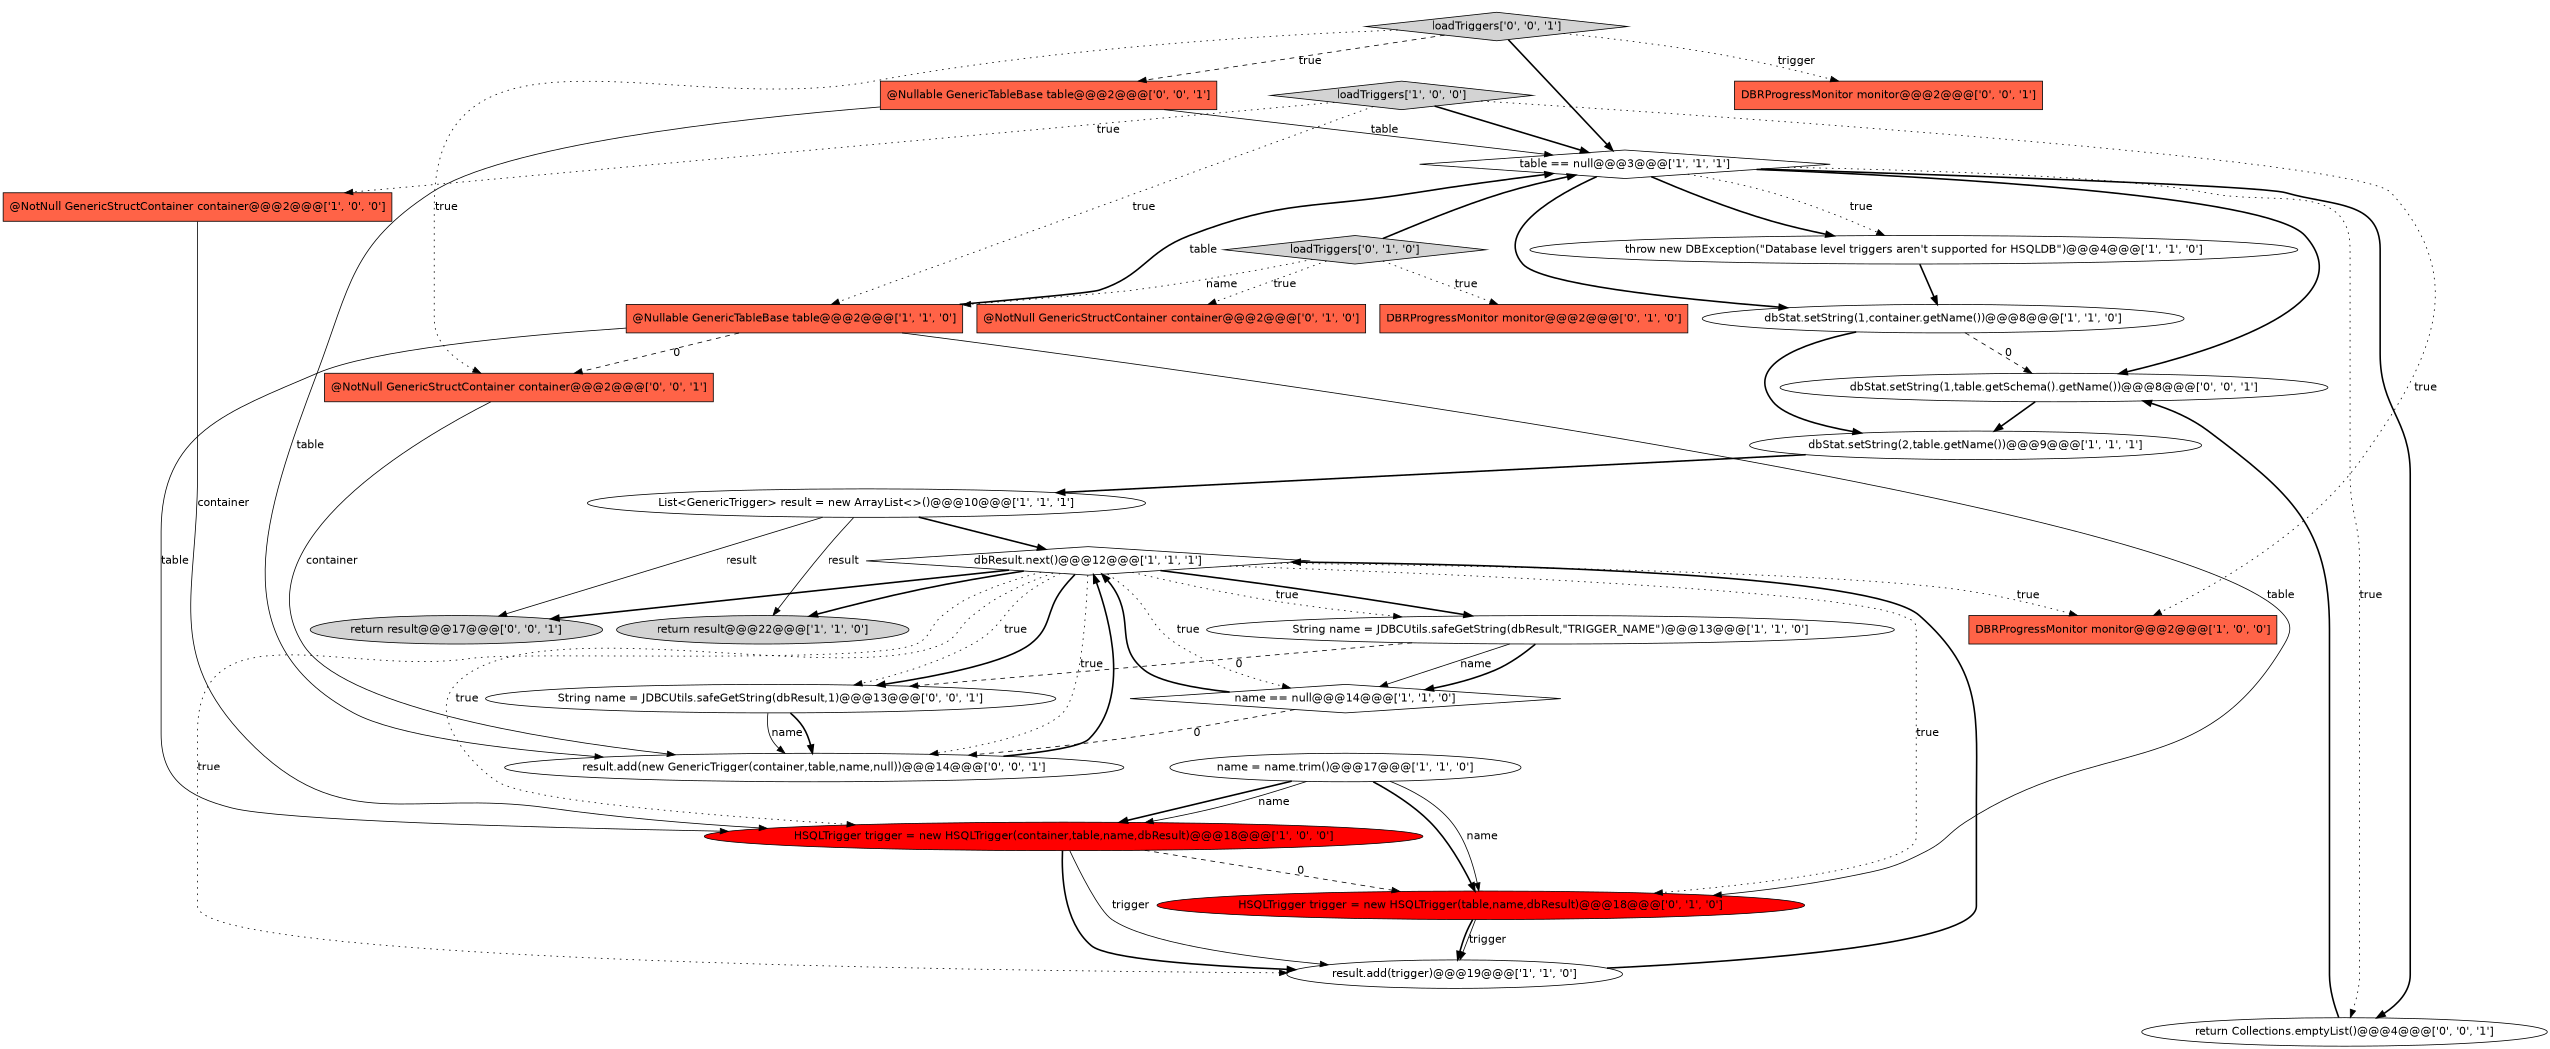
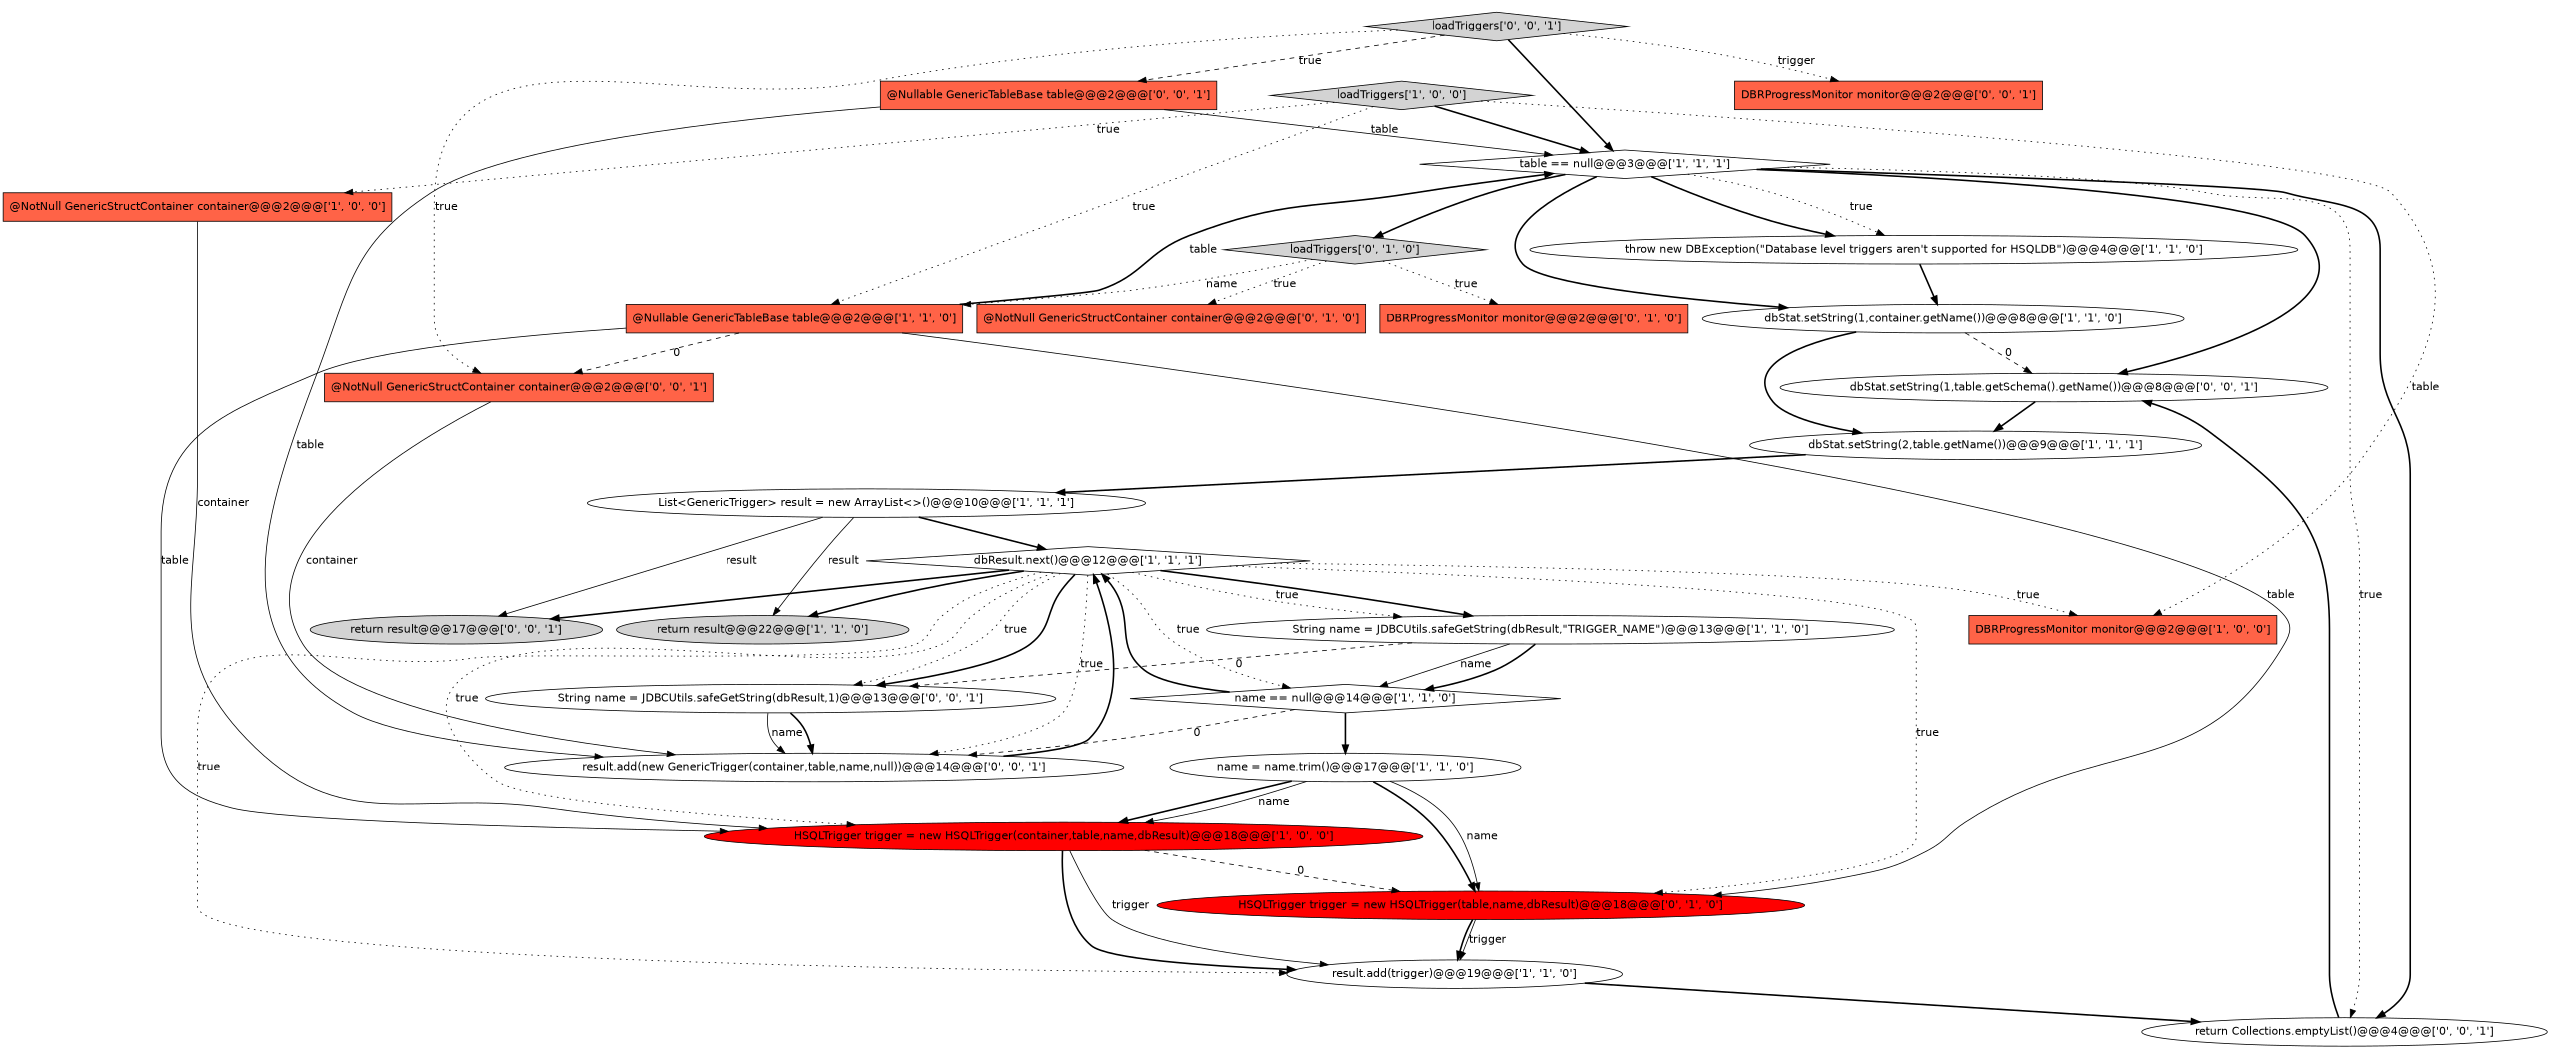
edge "loadTriggers['0', '1', '0']" -> "table == null@@@3@@@['1', '1', '1']": reversed
edge "loadTriggers['1', '0', '0']" -> "DBRProgressMonitor monitor@@@2@@@['1', '0', '0']": label "true" -> "table"
edge "result.add(trigger)@@@19@@@['1', '1', '0']" -> "dbResult.next()@@@12@@@['1', '1', '1']": now "result.add(trigger)@@@19@@@['1', '1', '0']" -> "return Collections.emptyList()@@@4@@@['0', '0', '1']"
edge "name == null@@@14@@@['1', '1', '0']" -> "name = name.trim()@@@17@@@['1', '1', '0']": added
